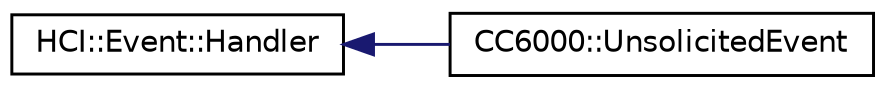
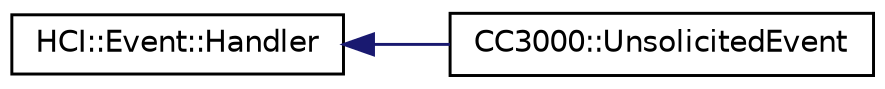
node "CC6000::UnsolicitedEvent": label "CC6000::UnsolicitedEvent" -> "CC3000::UnsolicitedEvent"
